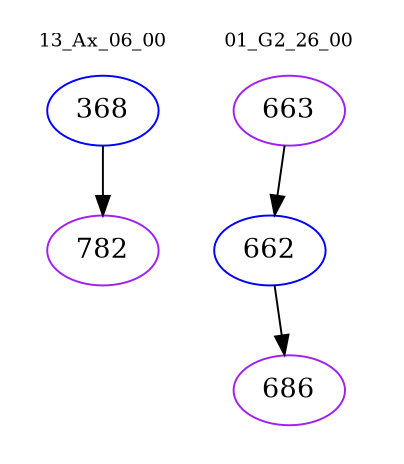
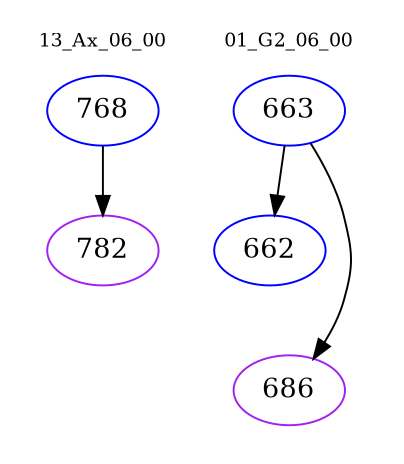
cluster "01_G2_26_00": label "01_G2_26_00" -> "01_G2_06_00"
node "368": label "368" -> "768"
node "663": color purple -> blue
edge "662" -> "686": now "663" -> "686"
